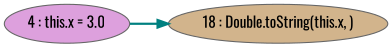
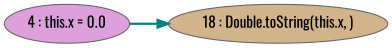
node "4 : this.x = 3.0": label "4 : this.x = 3.0" -> "4 : this.x = 0.0"
